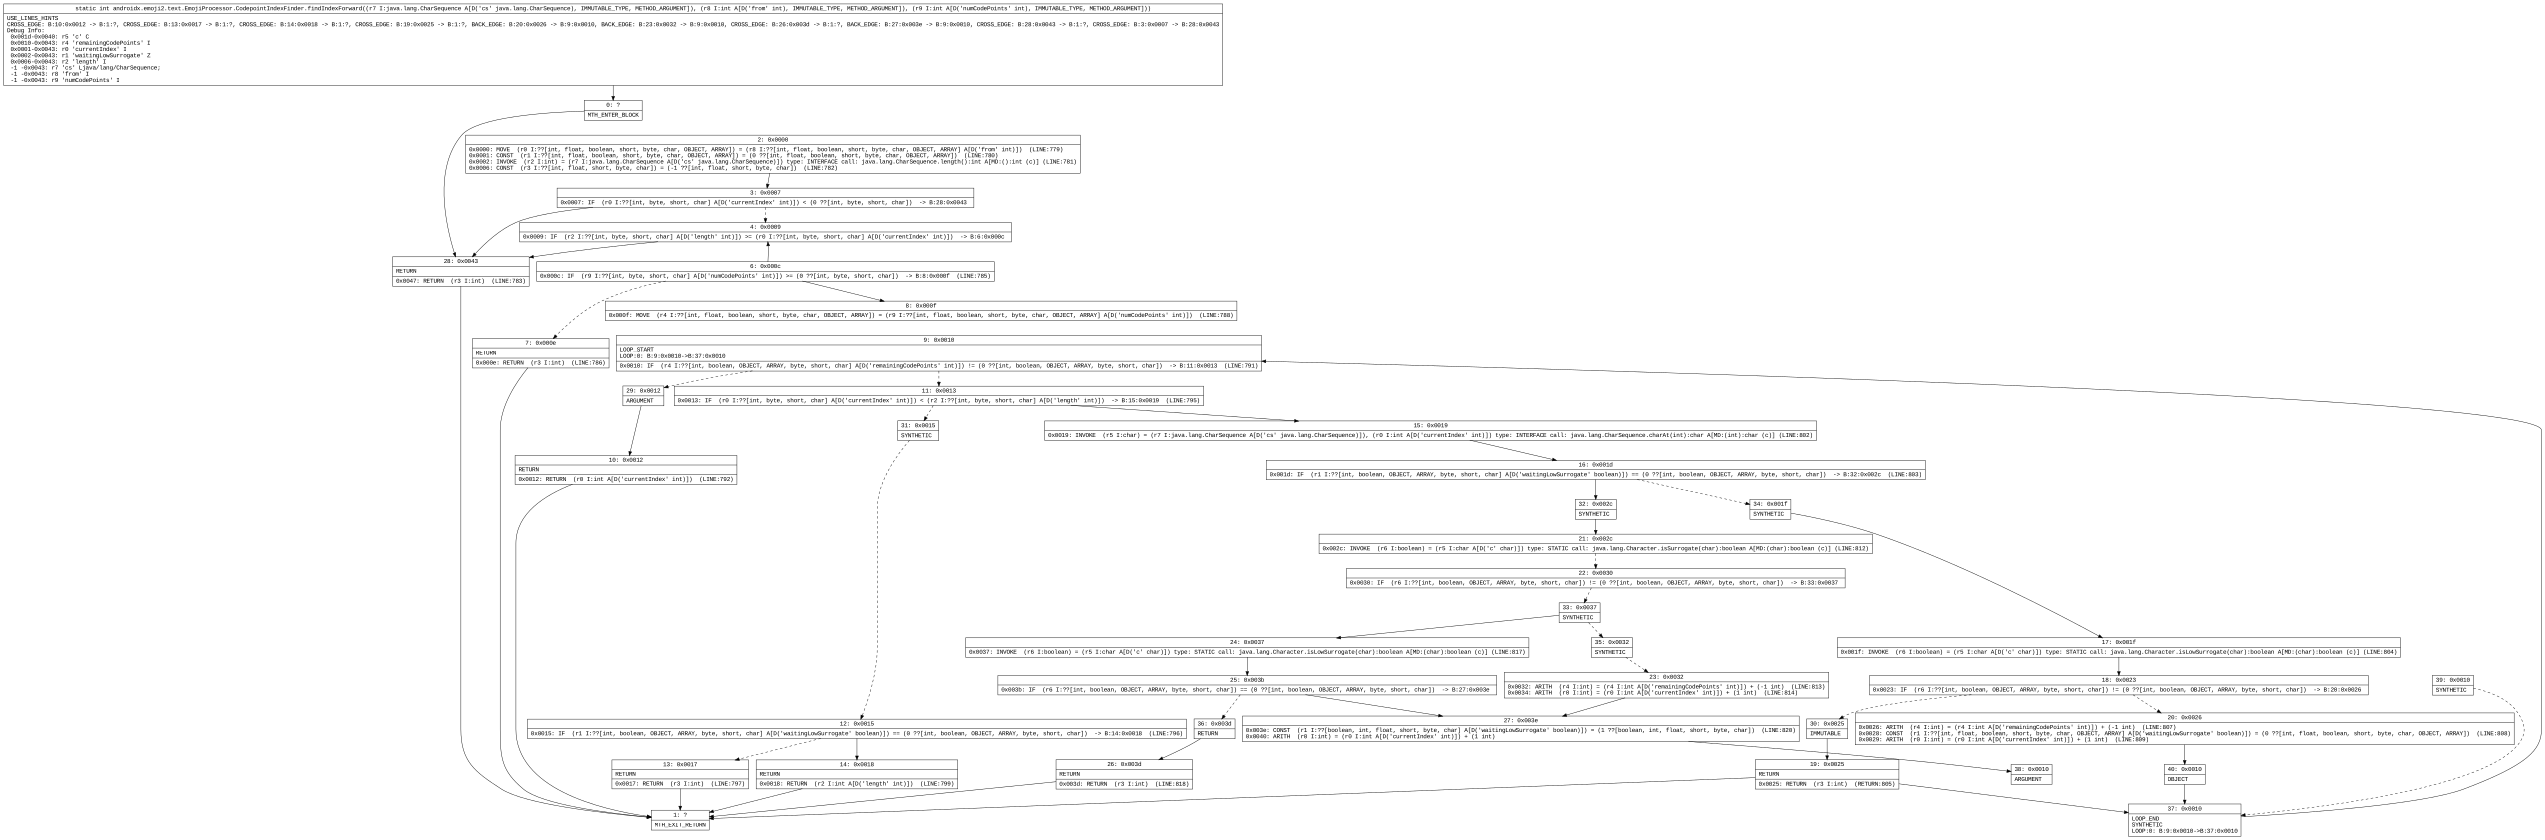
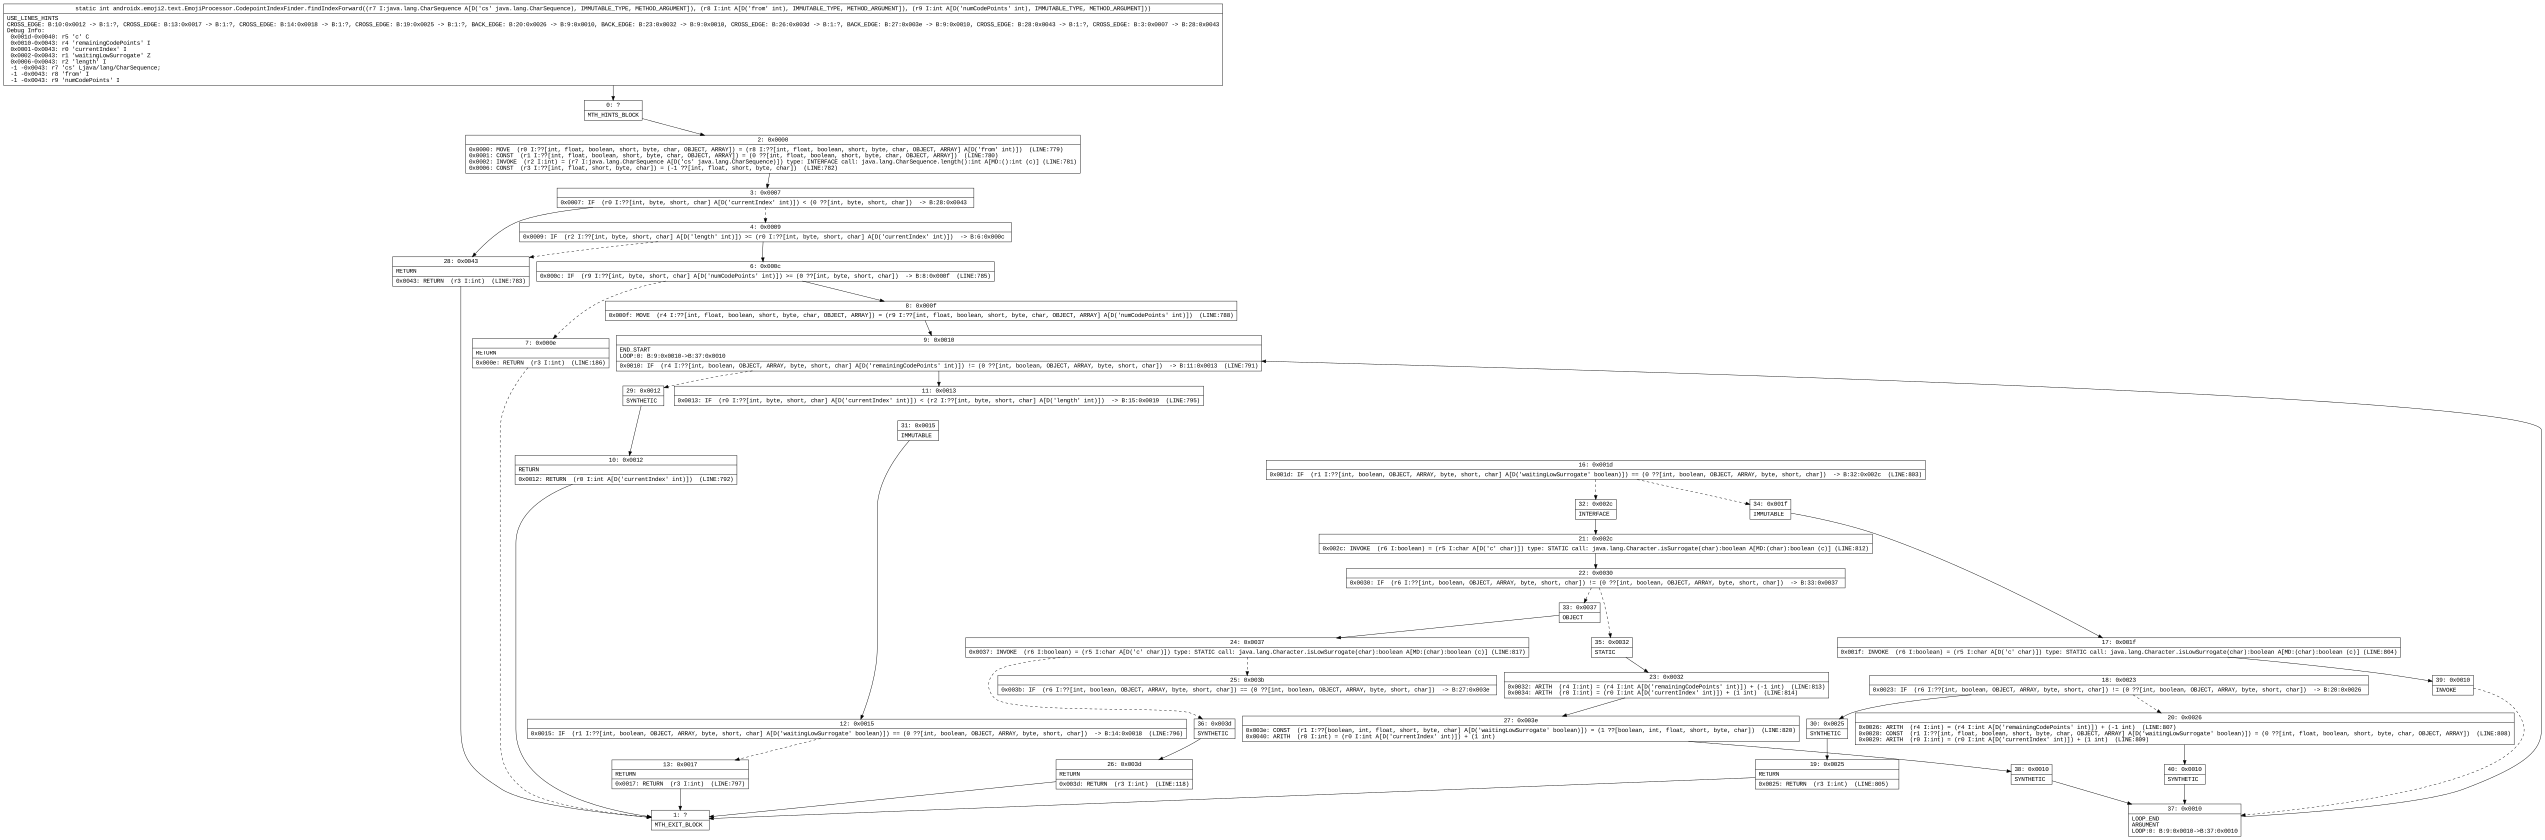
node "0: ?": text "MTH_ENTER_BLOCK" -> "MTH_HINTS_BLOCK"
edge "0: ?" -> "28: 0x0043": now "0: ?" -> "2: 0x0000"
edge "4: 0x0009" -> "28: 0x0043": style solid -> dashed
edge "6: 0x000c" -> "4: 0x0009": reversed
node "28: 0x0043": text "0x0047: RETURN  (r3 I:int)  (LINE:783)" -> "0x0043: RETURN  (r3 I:int)  (LINE:783)"
edge "8: 0x000f" -> "9: 0x0010": added
node "9: 0x0010": text "LOOP_START" -> "END_START"
node "7: 0x000e": text "0x000e: RETURN  (r3 I:int)  (LINE:786)" -> "0x000e: RETURN  (r3 I:int)  (LINE:186)"
edge "9: 0x0010" -> "11: 0x0013": style dashed -> solid
node "29: 0x0012": text "ARGUMENT" -> "SYNTHETIC"
edge "11: 0x0013" -> "31: 0x0015": removed
node "15: 0x0019": removed
node "31: 0x0015": text "SYNTHETIC" -> "IMMUTABLE"
edge "16: 0x001d" -> "32: 0x002c": style solid -> dashed
node "32: 0x002c": text "SYNTHETIC" -> "INTERFACE"
node "34: 0x001f": text "SYNTHETIC" -> "IMMUTABLE"
edge "21: 0x002c" -> "22: 0x0030": style dashed -> solid
edge "31: 0x0015" -> "12: 0x0015": style dashed -> solid
node "33: 0x0037": text "SYNTHETIC" -> "OBJECT"
edge "33: 0x0037" -> "35: 0x0032": now "22: 0x0030" -> "35: 0x0032"
edge "7: 0x000e" -> "1: ?": style solid -> dashed
node "35: 0x0032": text "SYNTHETIC" -> "STATIC"
edge "24: 0x0037" -> "25: 0x003b": style solid -> dashed
edge "35: 0x0032" -> "23: 0x0032": style dashed -> solid
edge "17: 0x001f" -> "18: 0x0023": now "17: 0x001f" -> "39: 0x0010"
node "39: 0x0010": text "SYNTHETIC" -> "INVOKE"
edge "18: 0x0023" -> "30: 0x0025": style dashed -> solid
edge "25: 0x003b" -> "36: 0x003d": now "24: 0x0037" -> "36: 0x003d"
edge "25: 0x003b" -> "27: 0x003e": removed
node "36: 0x003d": text "RETURN" -> "SYNTHETIC"
node "30: 0x0025": text "IMMUTABLE" -> "SYNTHETIC"
node "14: 0x0018": removed
node "38: 0x0010": text "ARGUMENT" -> "SYNTHETIC"
node "40: 0x0010": text "OBJECT" -> "SYNTHETIC"
node "26: 0x003d": text "0x003d: RETURN  (r3 I:int)  (LINE:818)" -> "0x003d: RETURN  (r3 I:int)  (LINE:118)"
node "19: 0x0025": text "0x0025: RETURN  (r3 I:int)  (RETURN:805)" -> "0x0025: RETURN  (r3 I:int)  (LINE:805)"
edge "19: 0x0025" -> "37: 0x0010": now "38: 0x0010" -> "37: 0x0010"
node "1: ?": text "MTH_EXIT_RETURN" -> "MTH_EXIT_BLOCK"
node "37: 0x0010": text "SYNTHETIC" -> "ARGUMENT"
